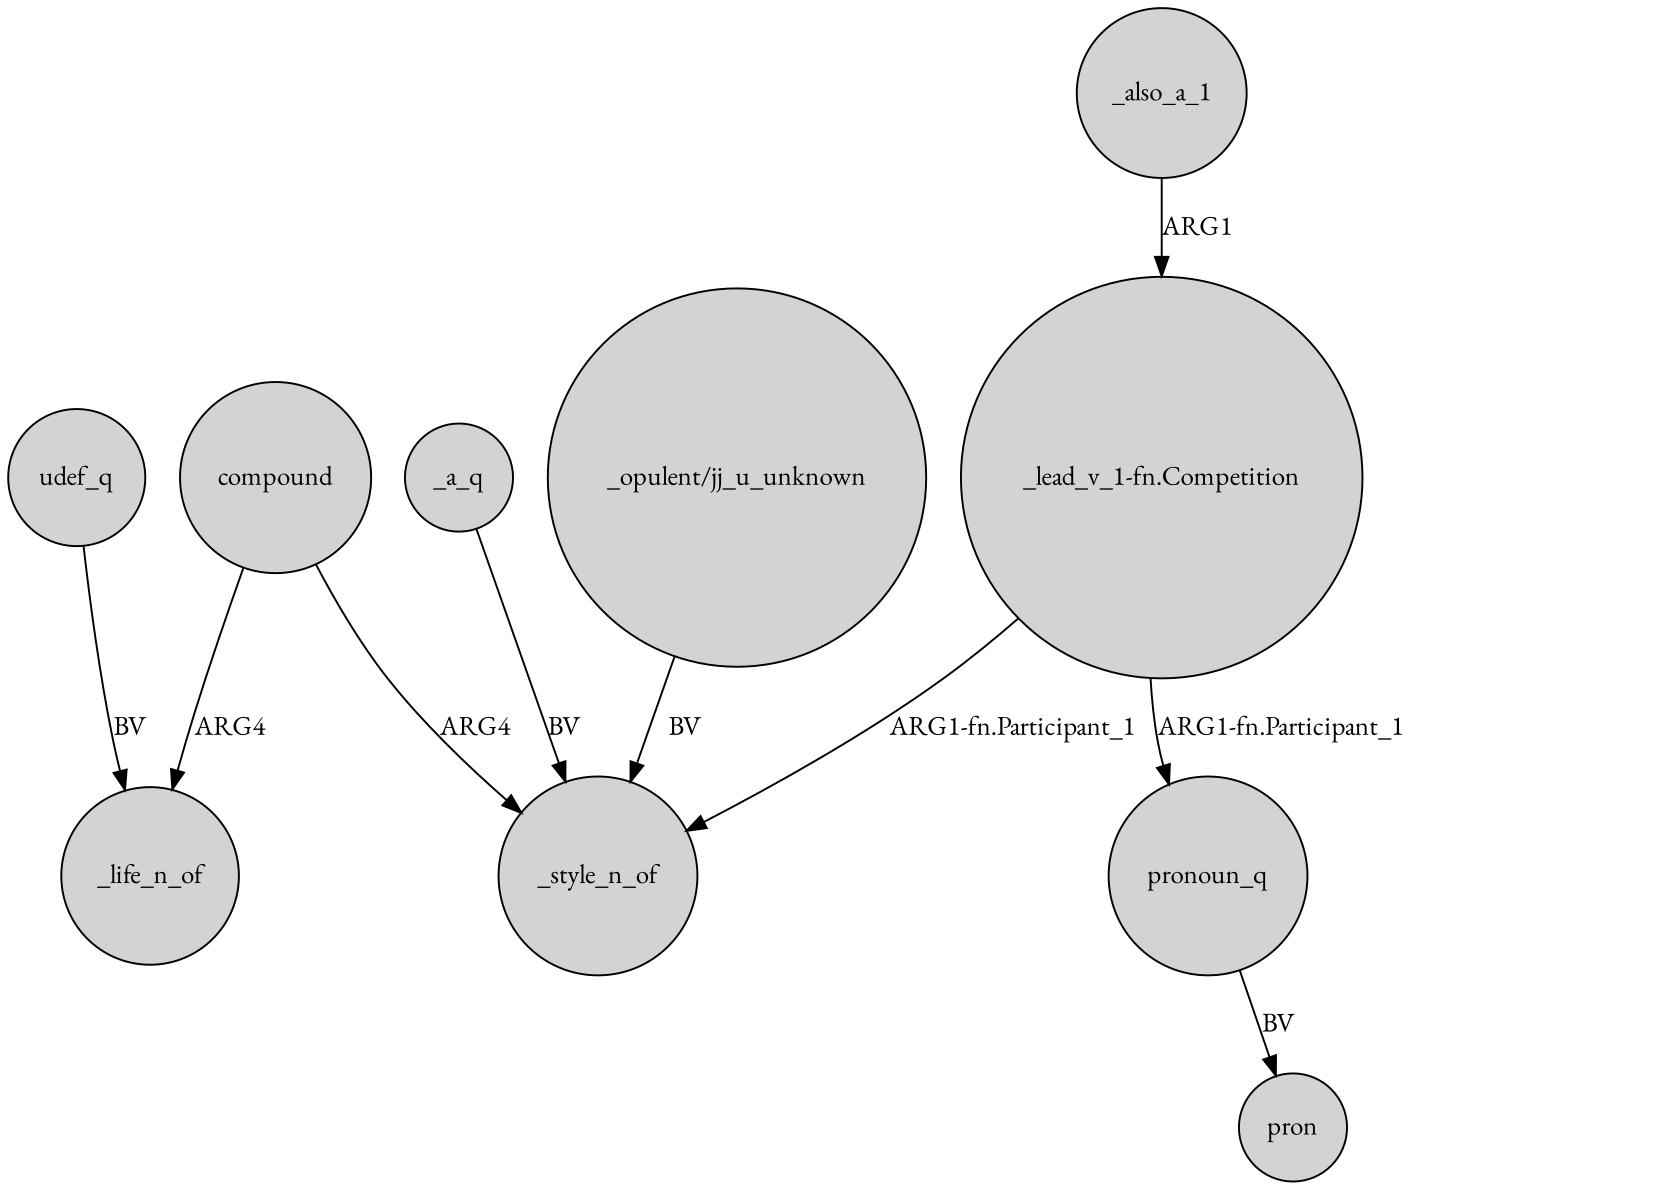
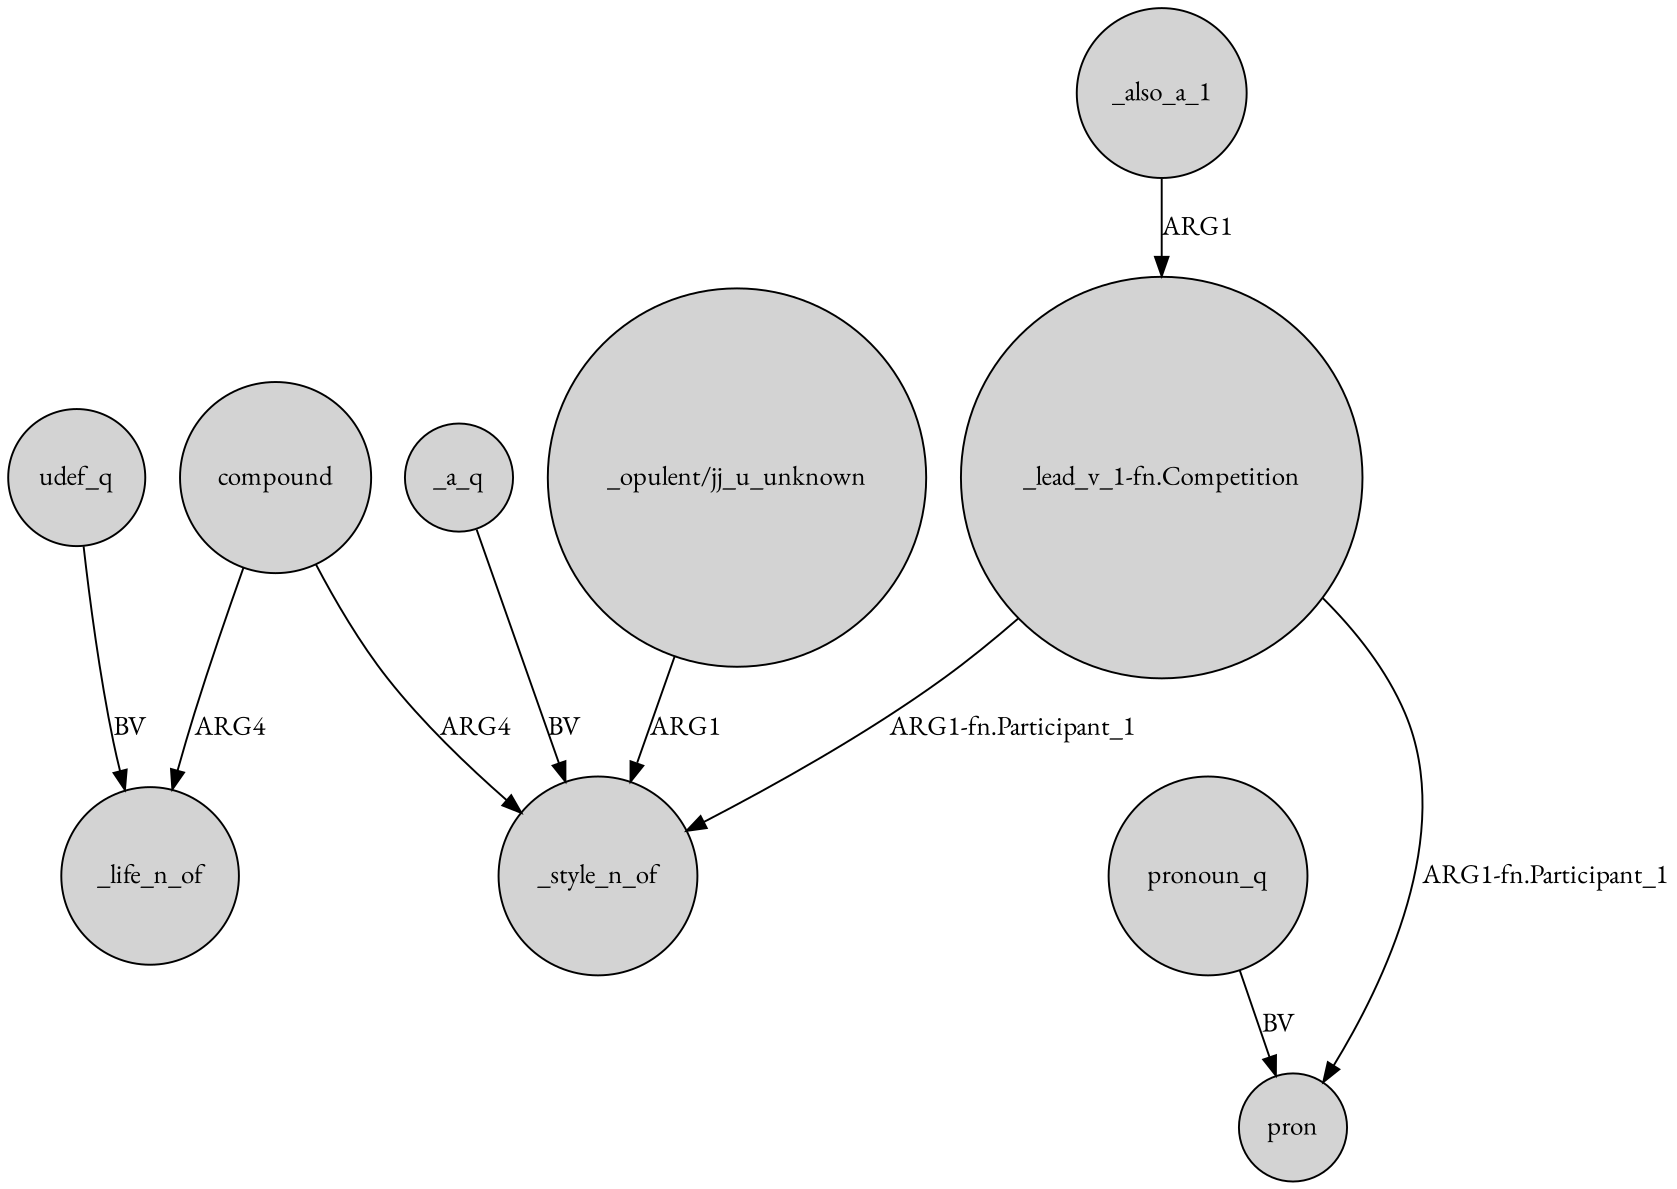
edge "_lead_v_1-fn.Competition" -> "pronoun_q": now "_lead_v_1-fn.Competition" -> "pron"
edge "_opulent/jj_u_unknown" -> "_style_n_of": label "BV" -> "ARG1"
